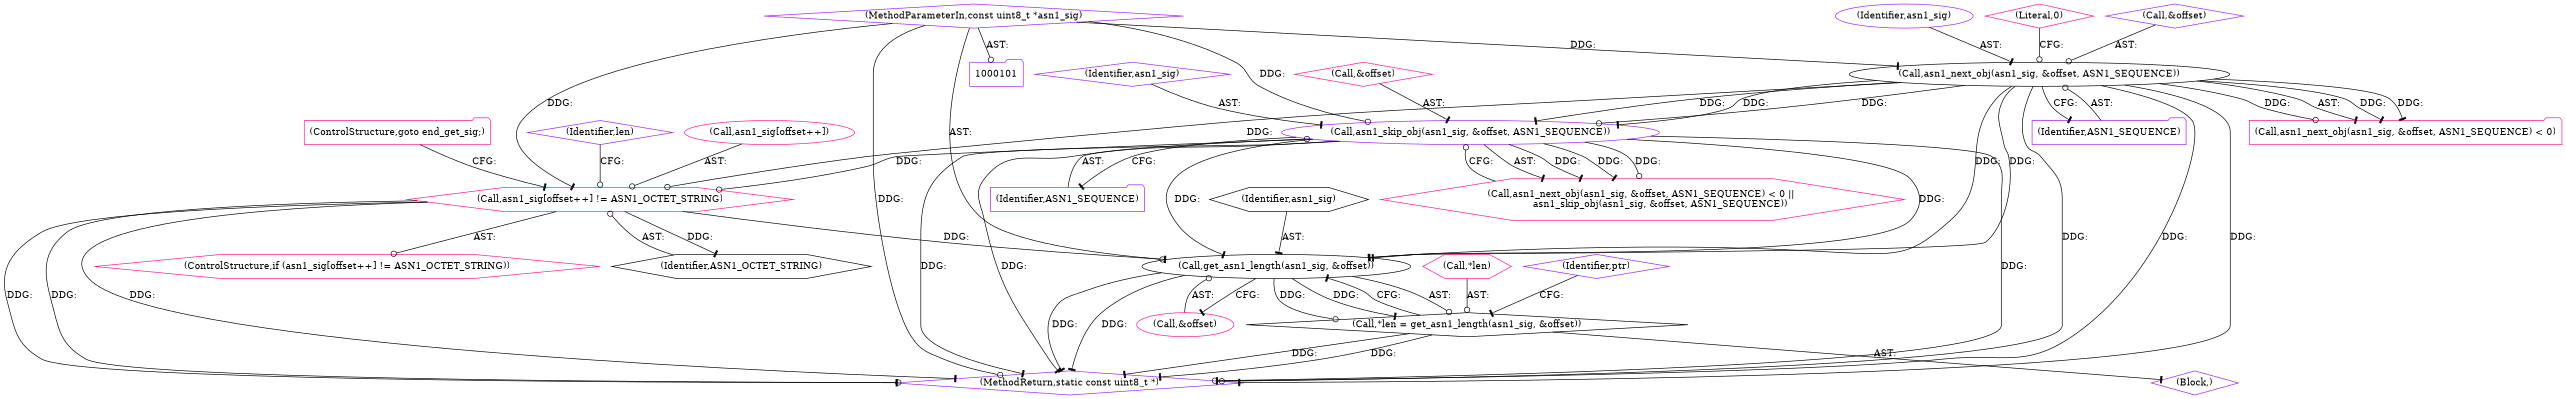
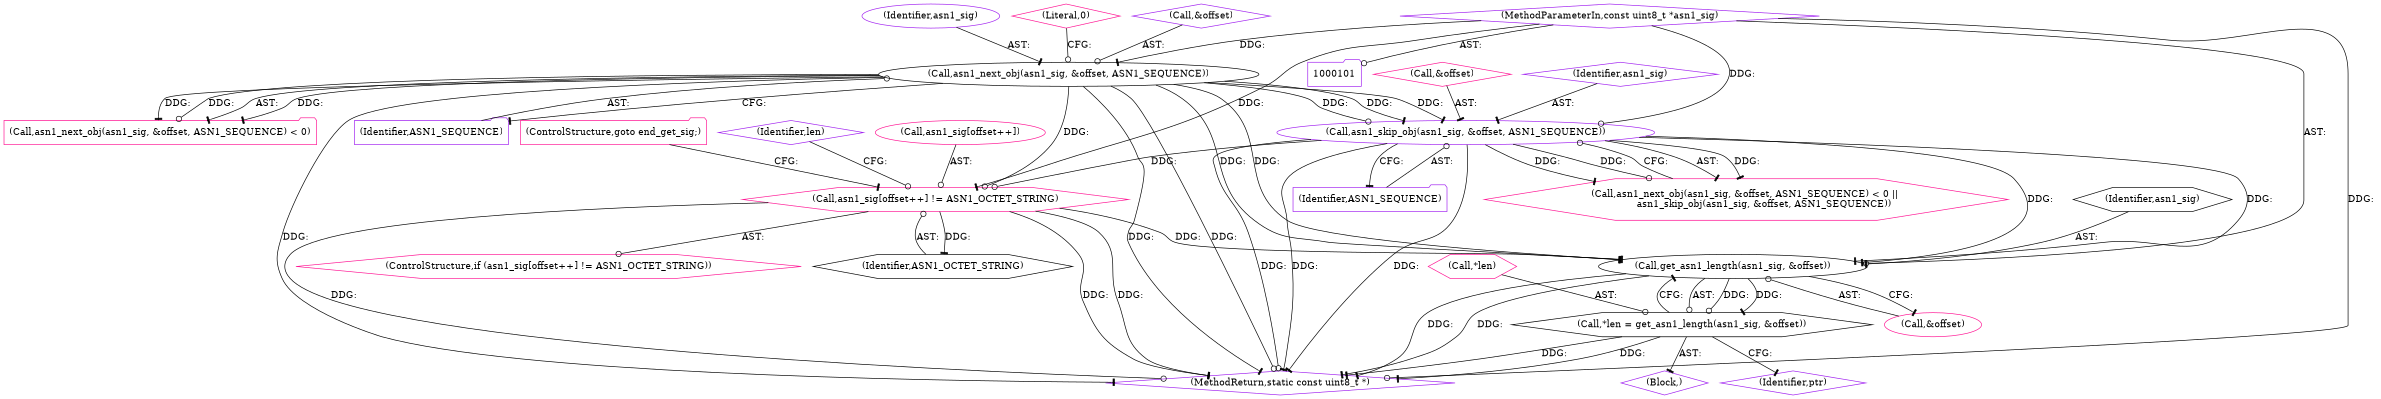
edge "(Identifier,ptr)" -> "(Call,*len = get_asn1_length(asn1_sig, &offset))": reversed
node "(Call,*len = get_asn1_length(asn1_sig, &offset))": shape diamond -> hexagon
